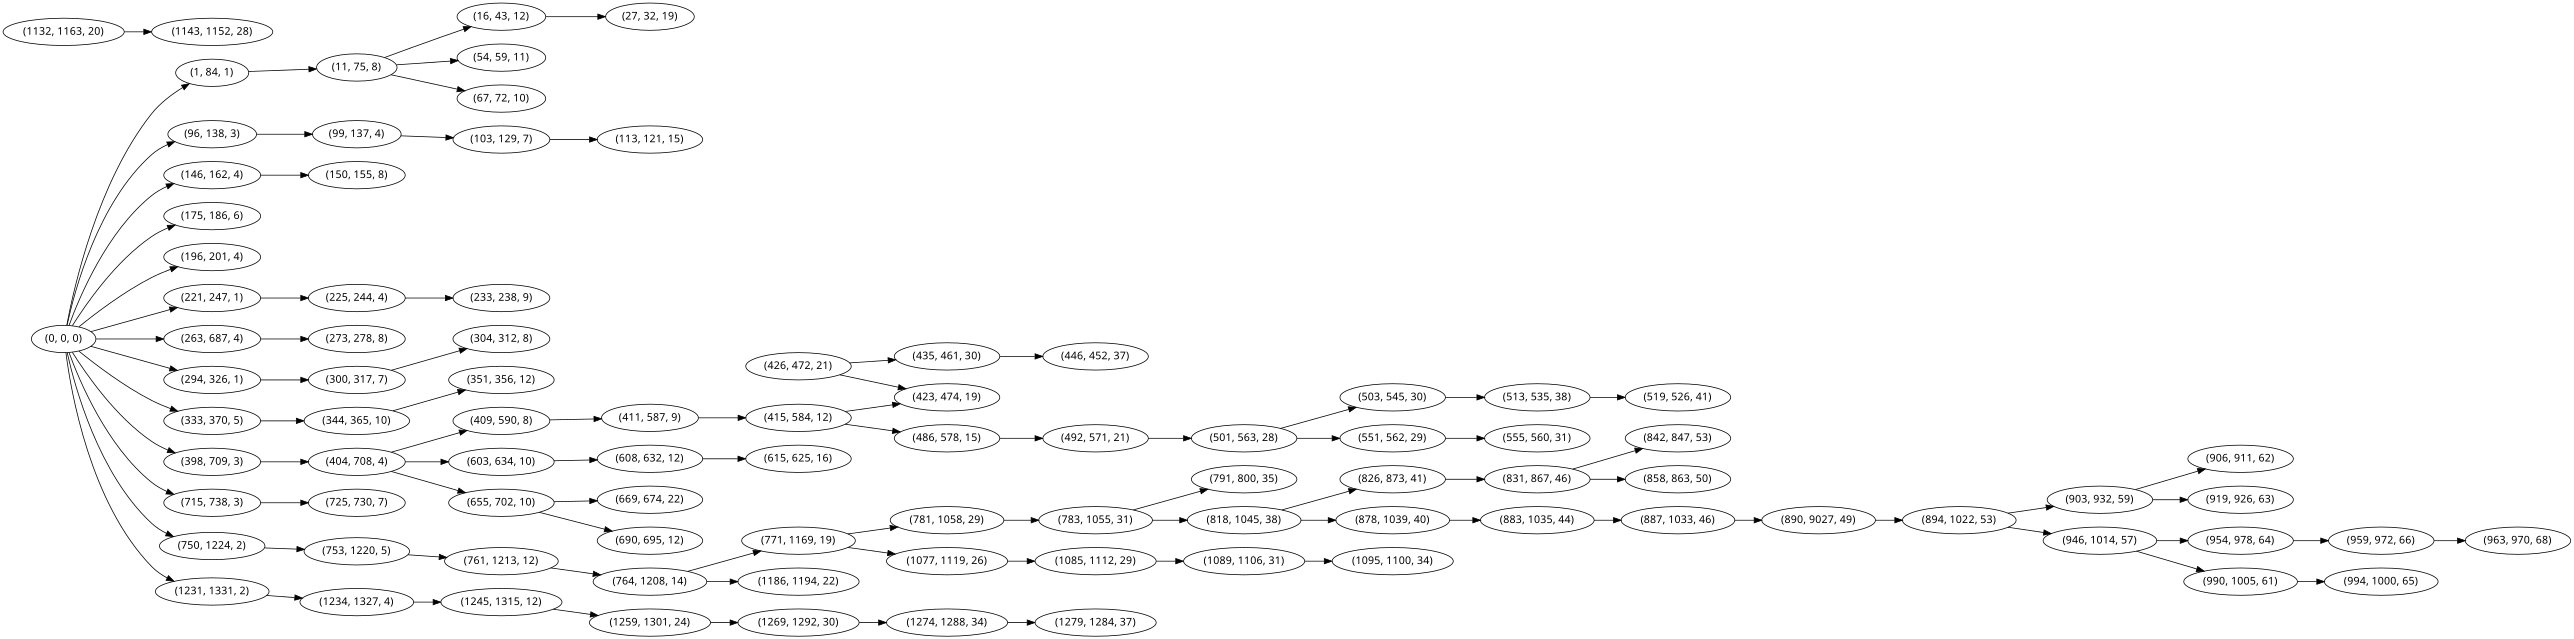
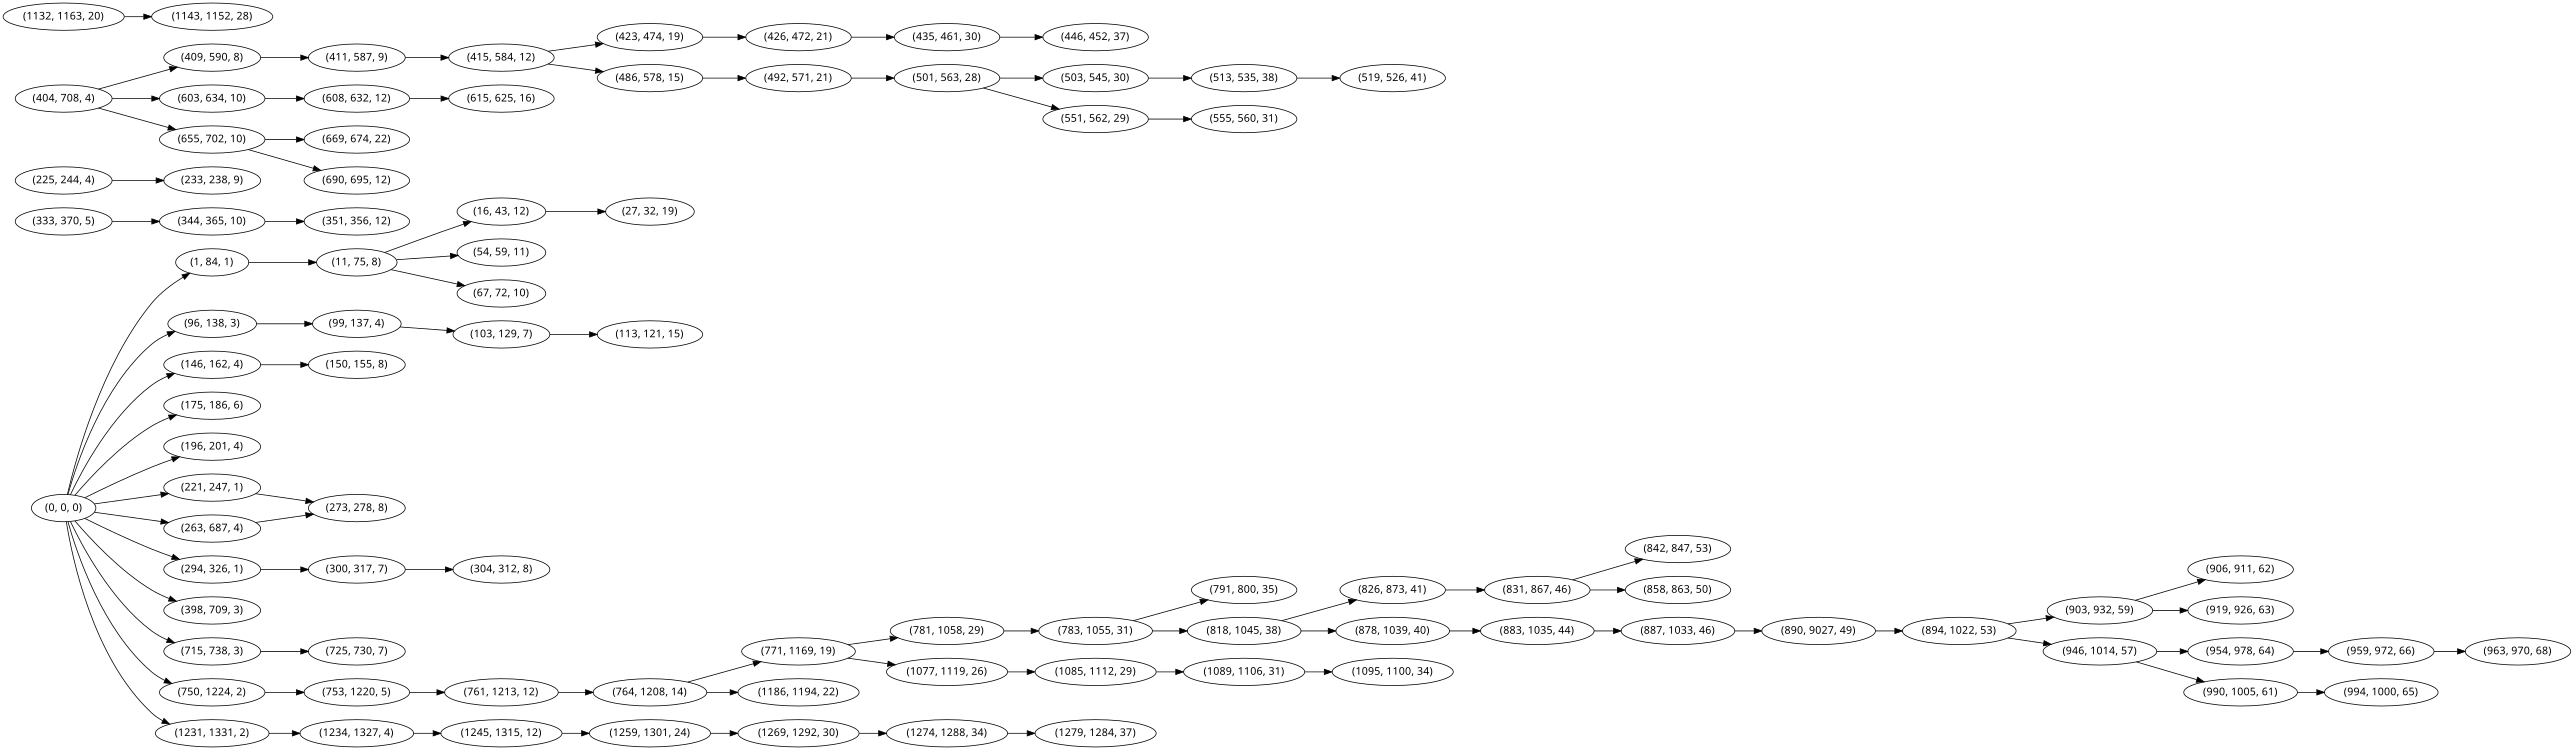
edge "(221, 247, 1)" -> "(225, 244, 4)": now "(221, 247, 1)" -> "(273, 278, 8)"
edge "(426, 472, 21)" -> "(423, 474, 19)": reversed
edge "(0, 0, 0)" -> "(333, 370, 5)": removed
edge "(398, 709, 3)" -> "(404, 708, 4)": removed
